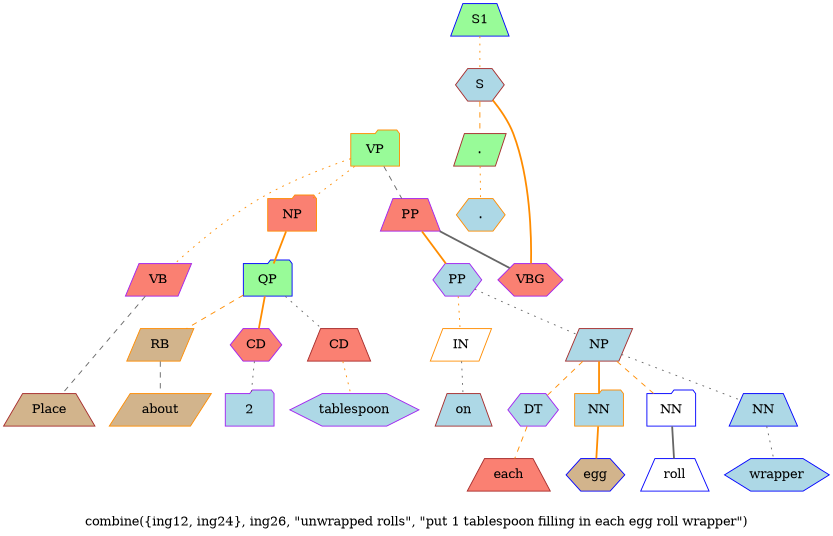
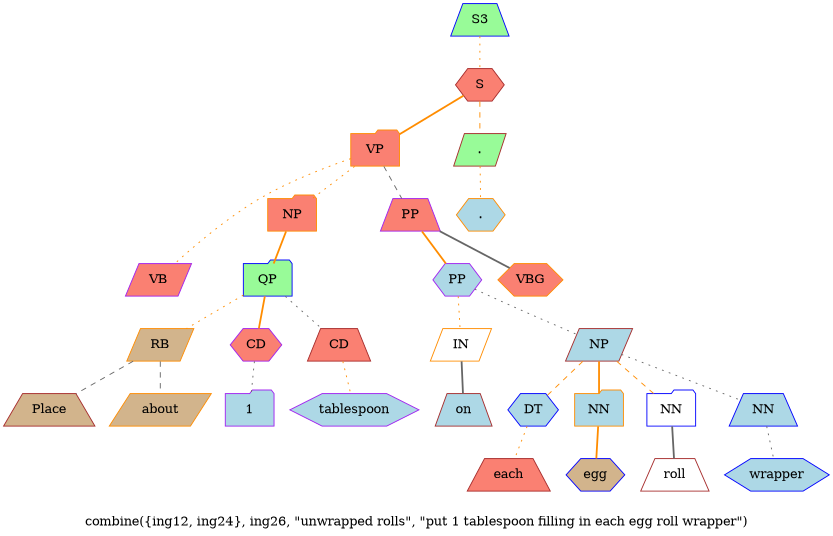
node "S1": label "S1" -> "S3"
node "S": fillcolor lightblue -> salmon
node "VP": fillcolor palegreen -> salmon
edge "S" -- "VBG": now "S" -- "VP"
node "VBG": color purple -> darkorange
edge "QP" -- "RB": style dashed -> dotted
edge "VB" -- "Place": now "RB" -- "Place"
edge "IN" -- "on": style dotted -> bold
node "2": label "2" -> "1"
node "DT": color purple -> blue
edge "DT" -- "each": style dashed -> dotted
node "roll": color blue -> brown
